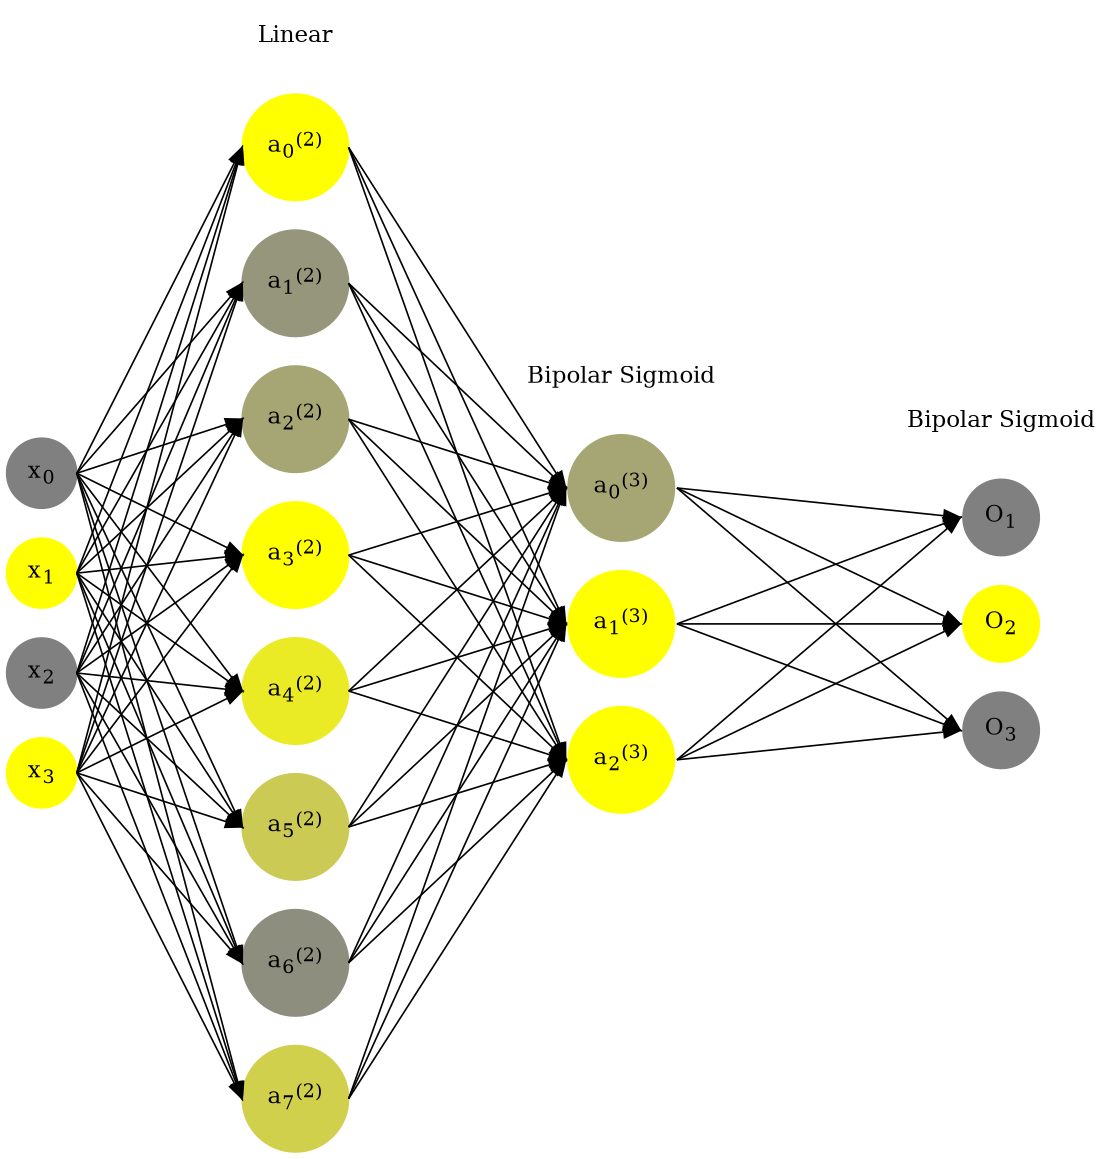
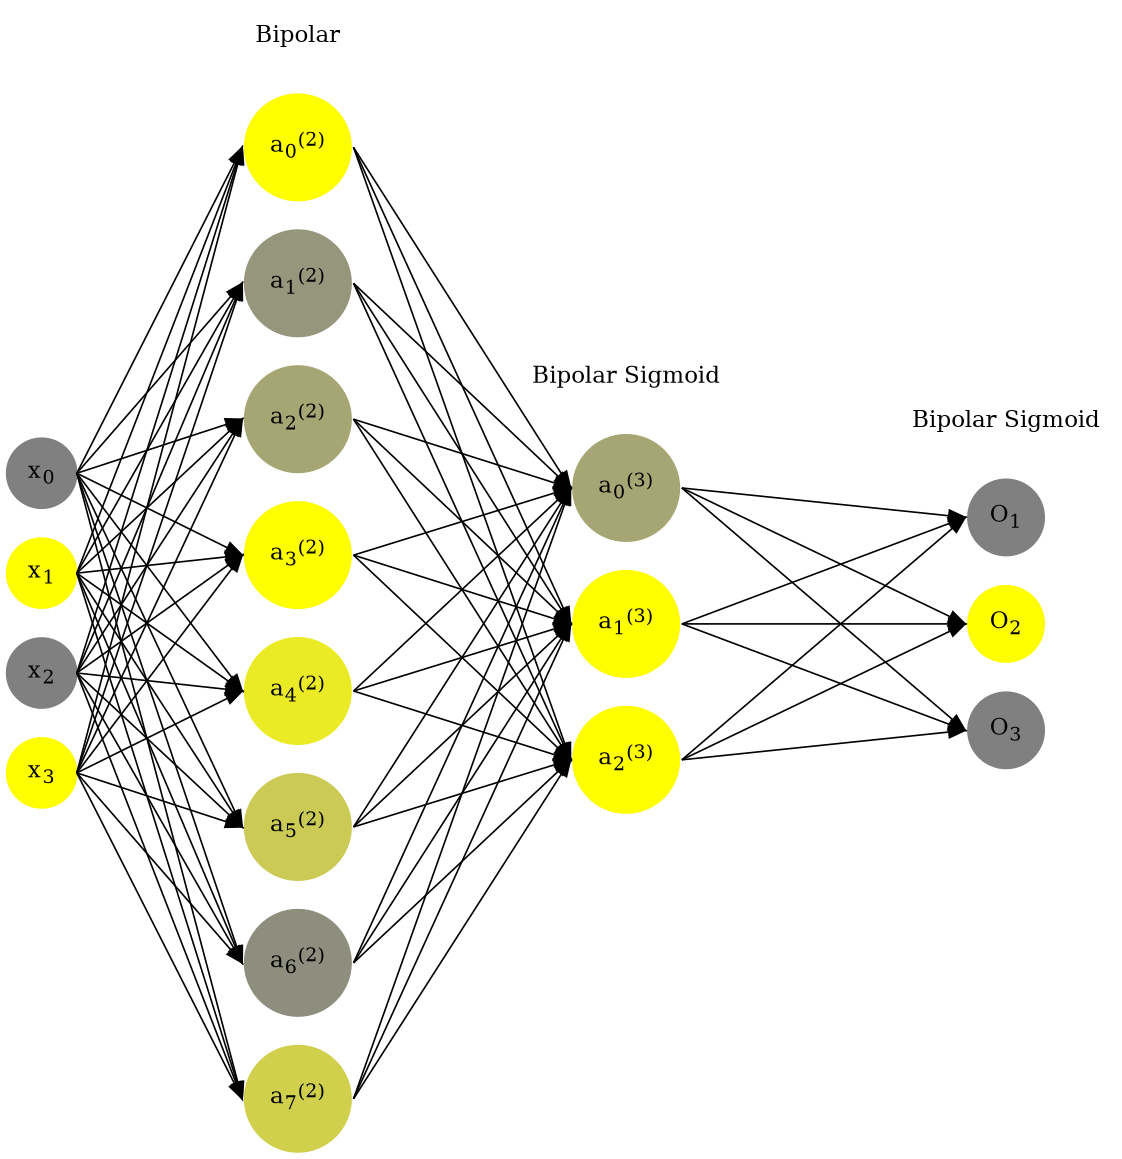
node "Linear": label "Linear" -> "Bipolar"
